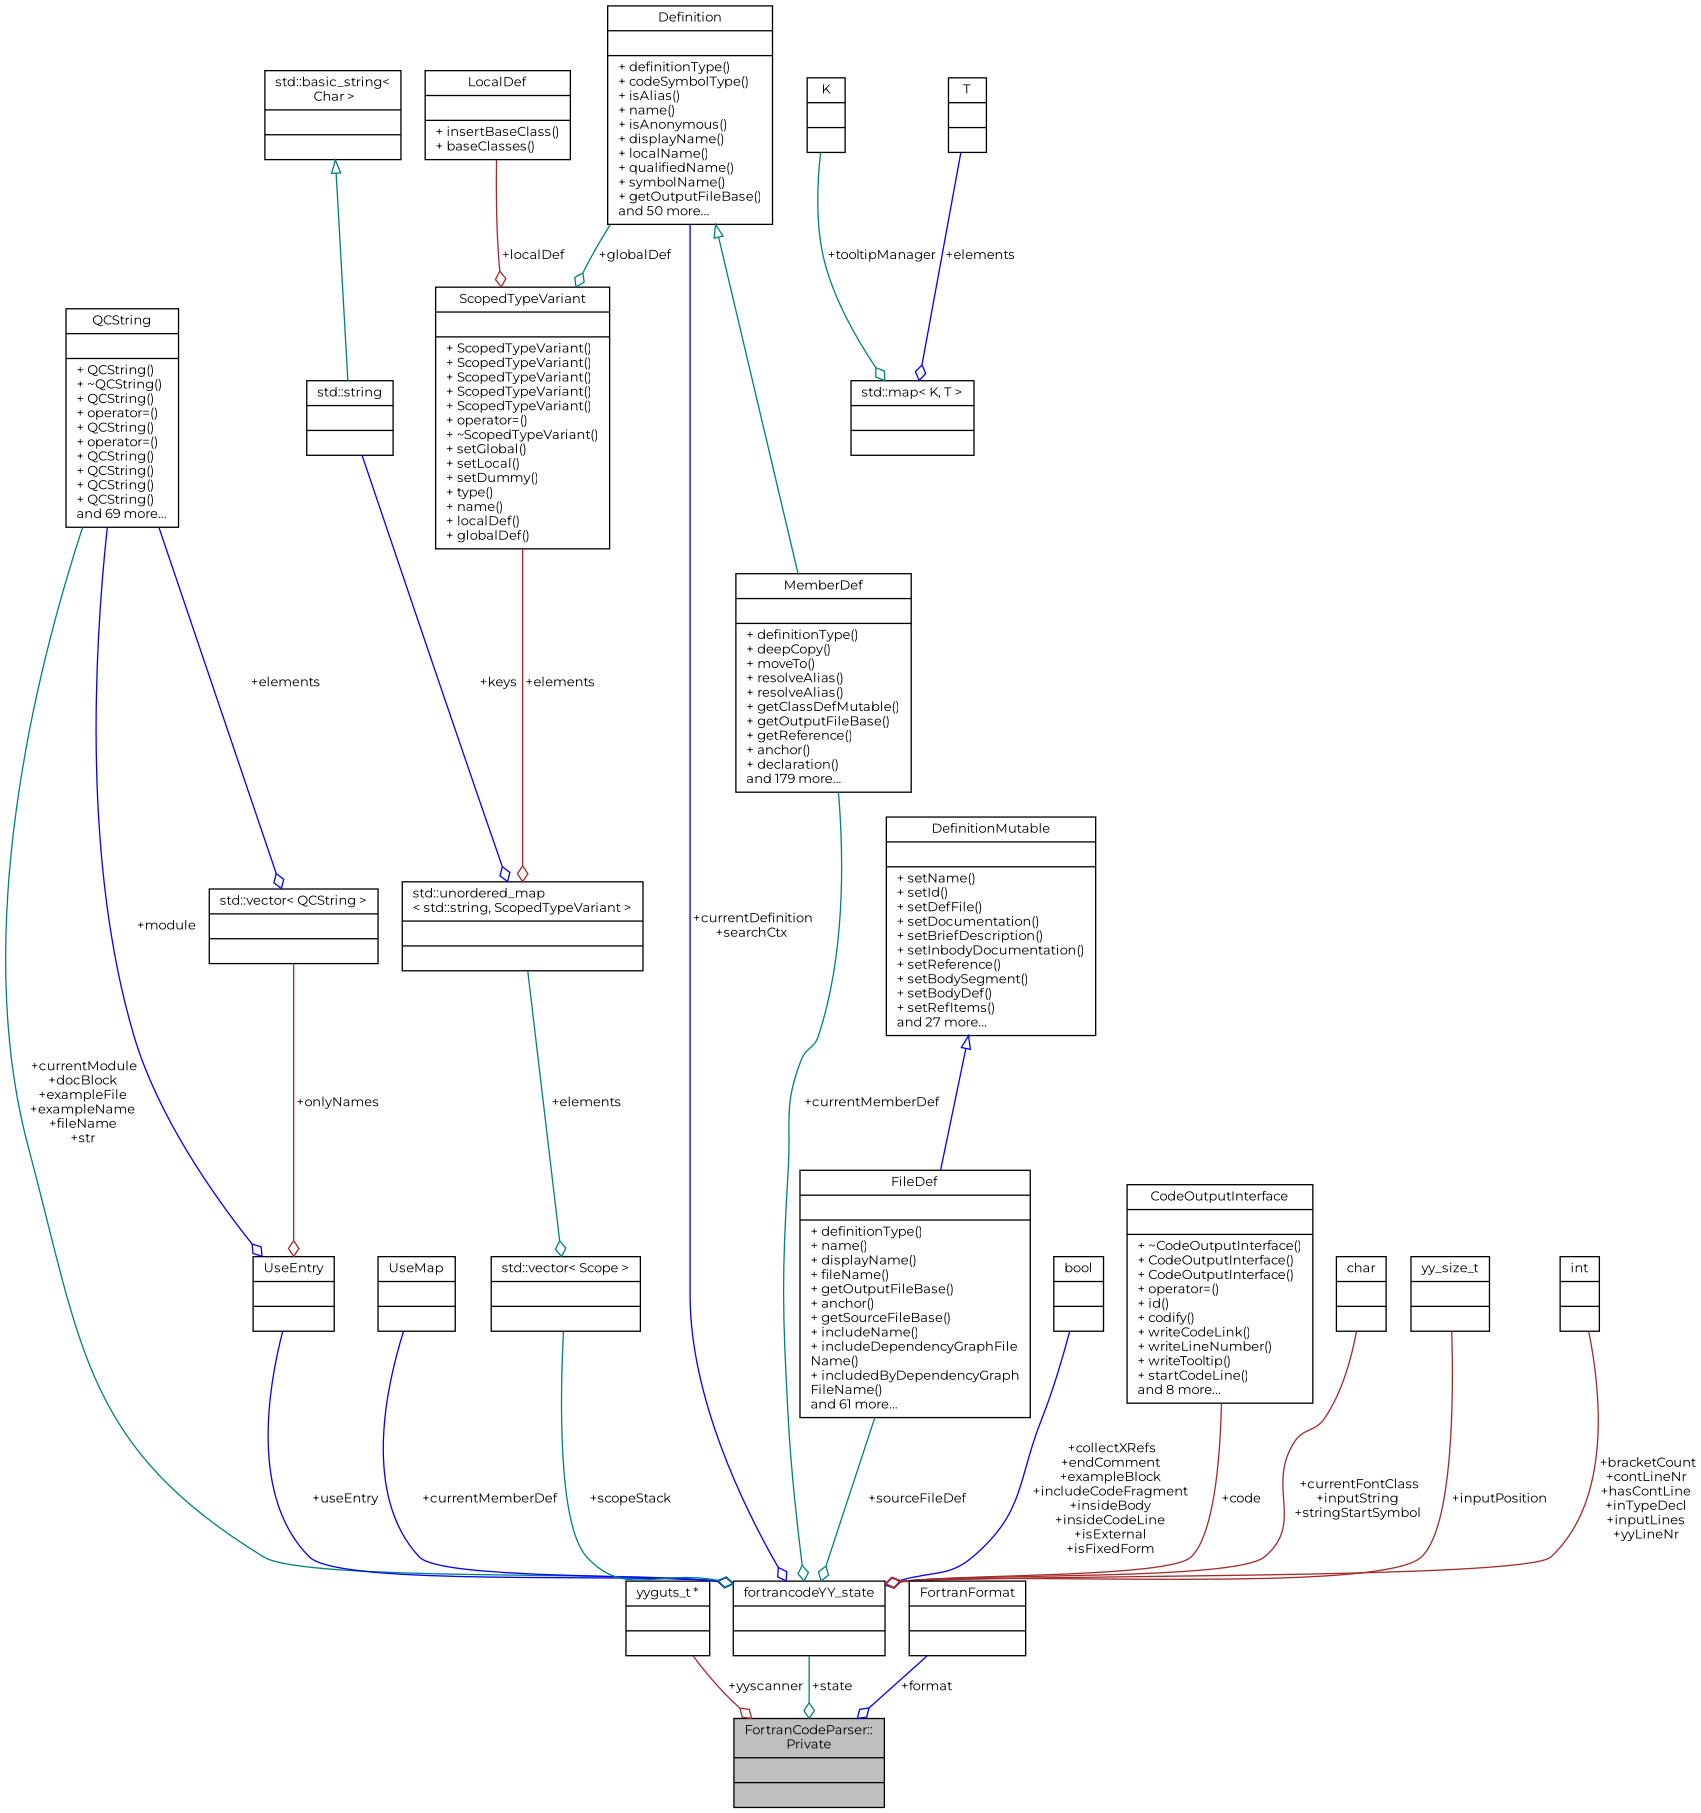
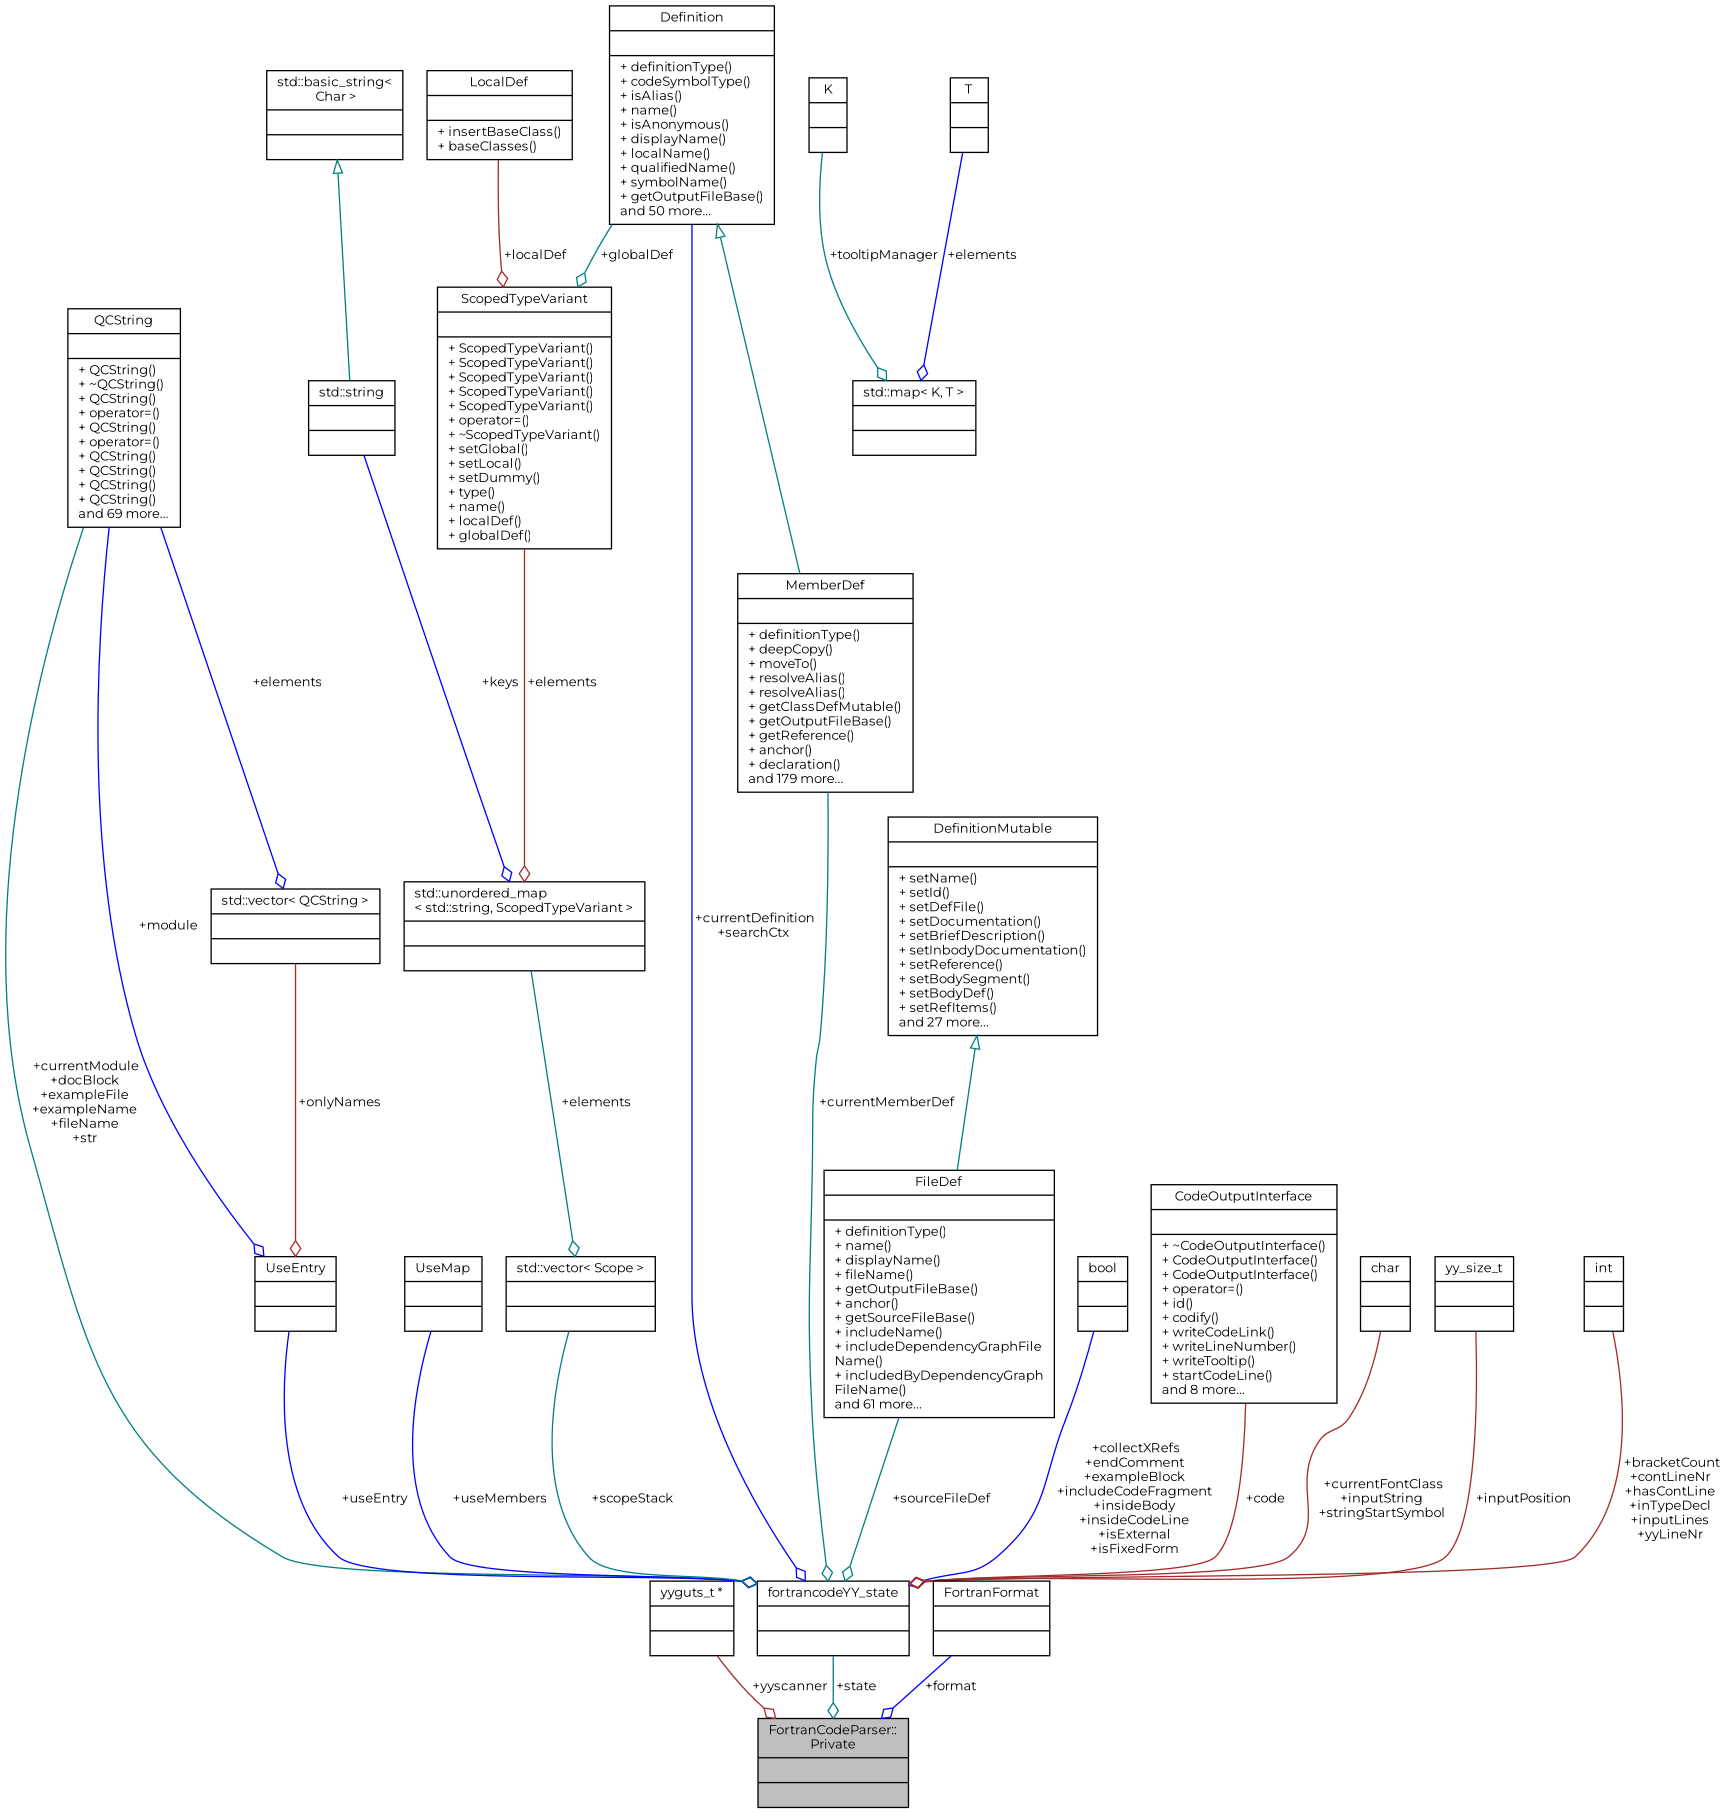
edge "FileDef" -> "DefinitionMutable": color blue -> teal
edge "UseMap" -> "fortrancodeYY_state": label " +currentMemberDef" -> " +useMembers"
